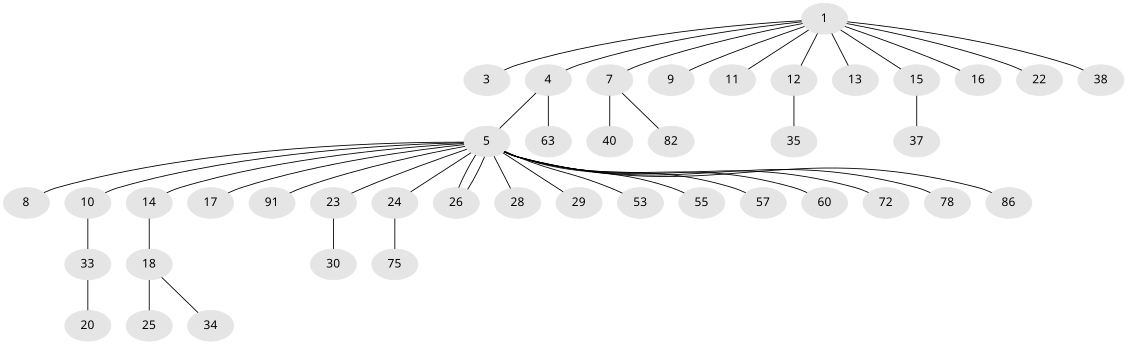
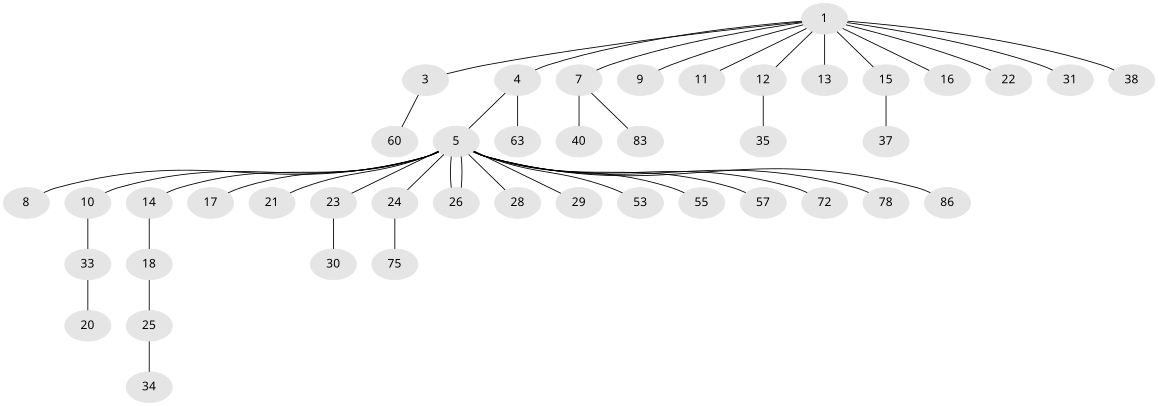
node "31": added
node "82": label "82" -> "83"
edge "5" -- "60": now "3" -- "60"
node "91": label "91" -> "21"
edge "18" -- "34": now "25" -- "34"
